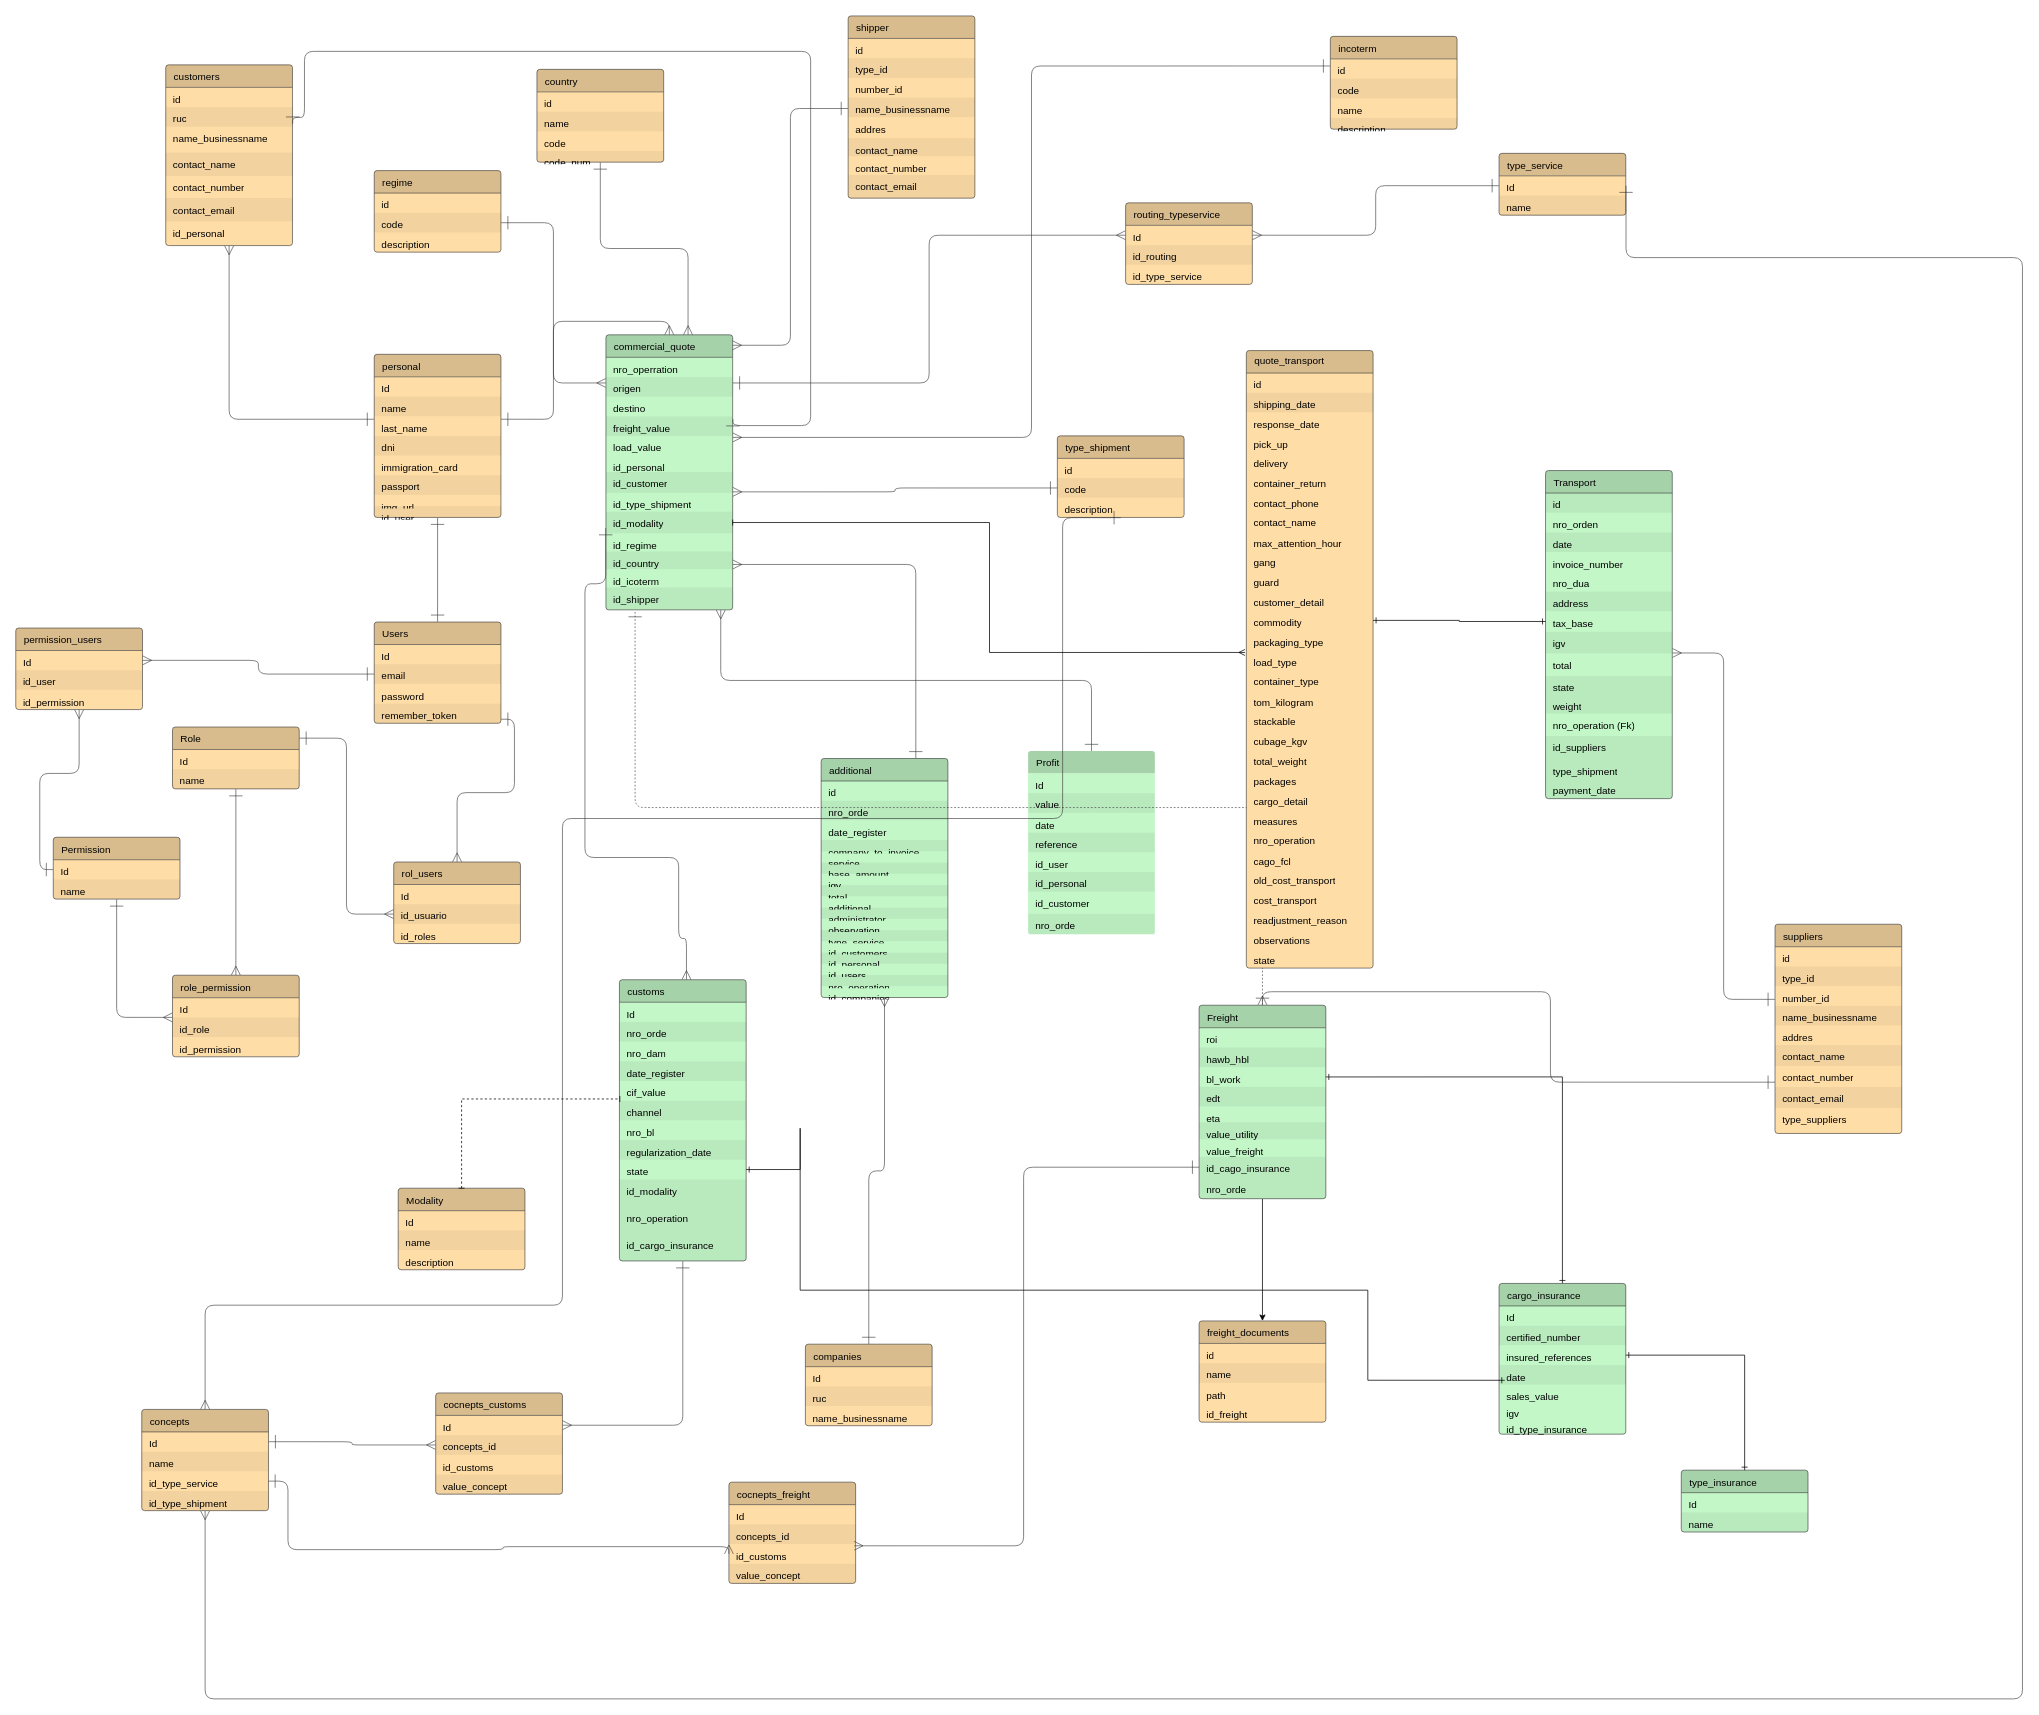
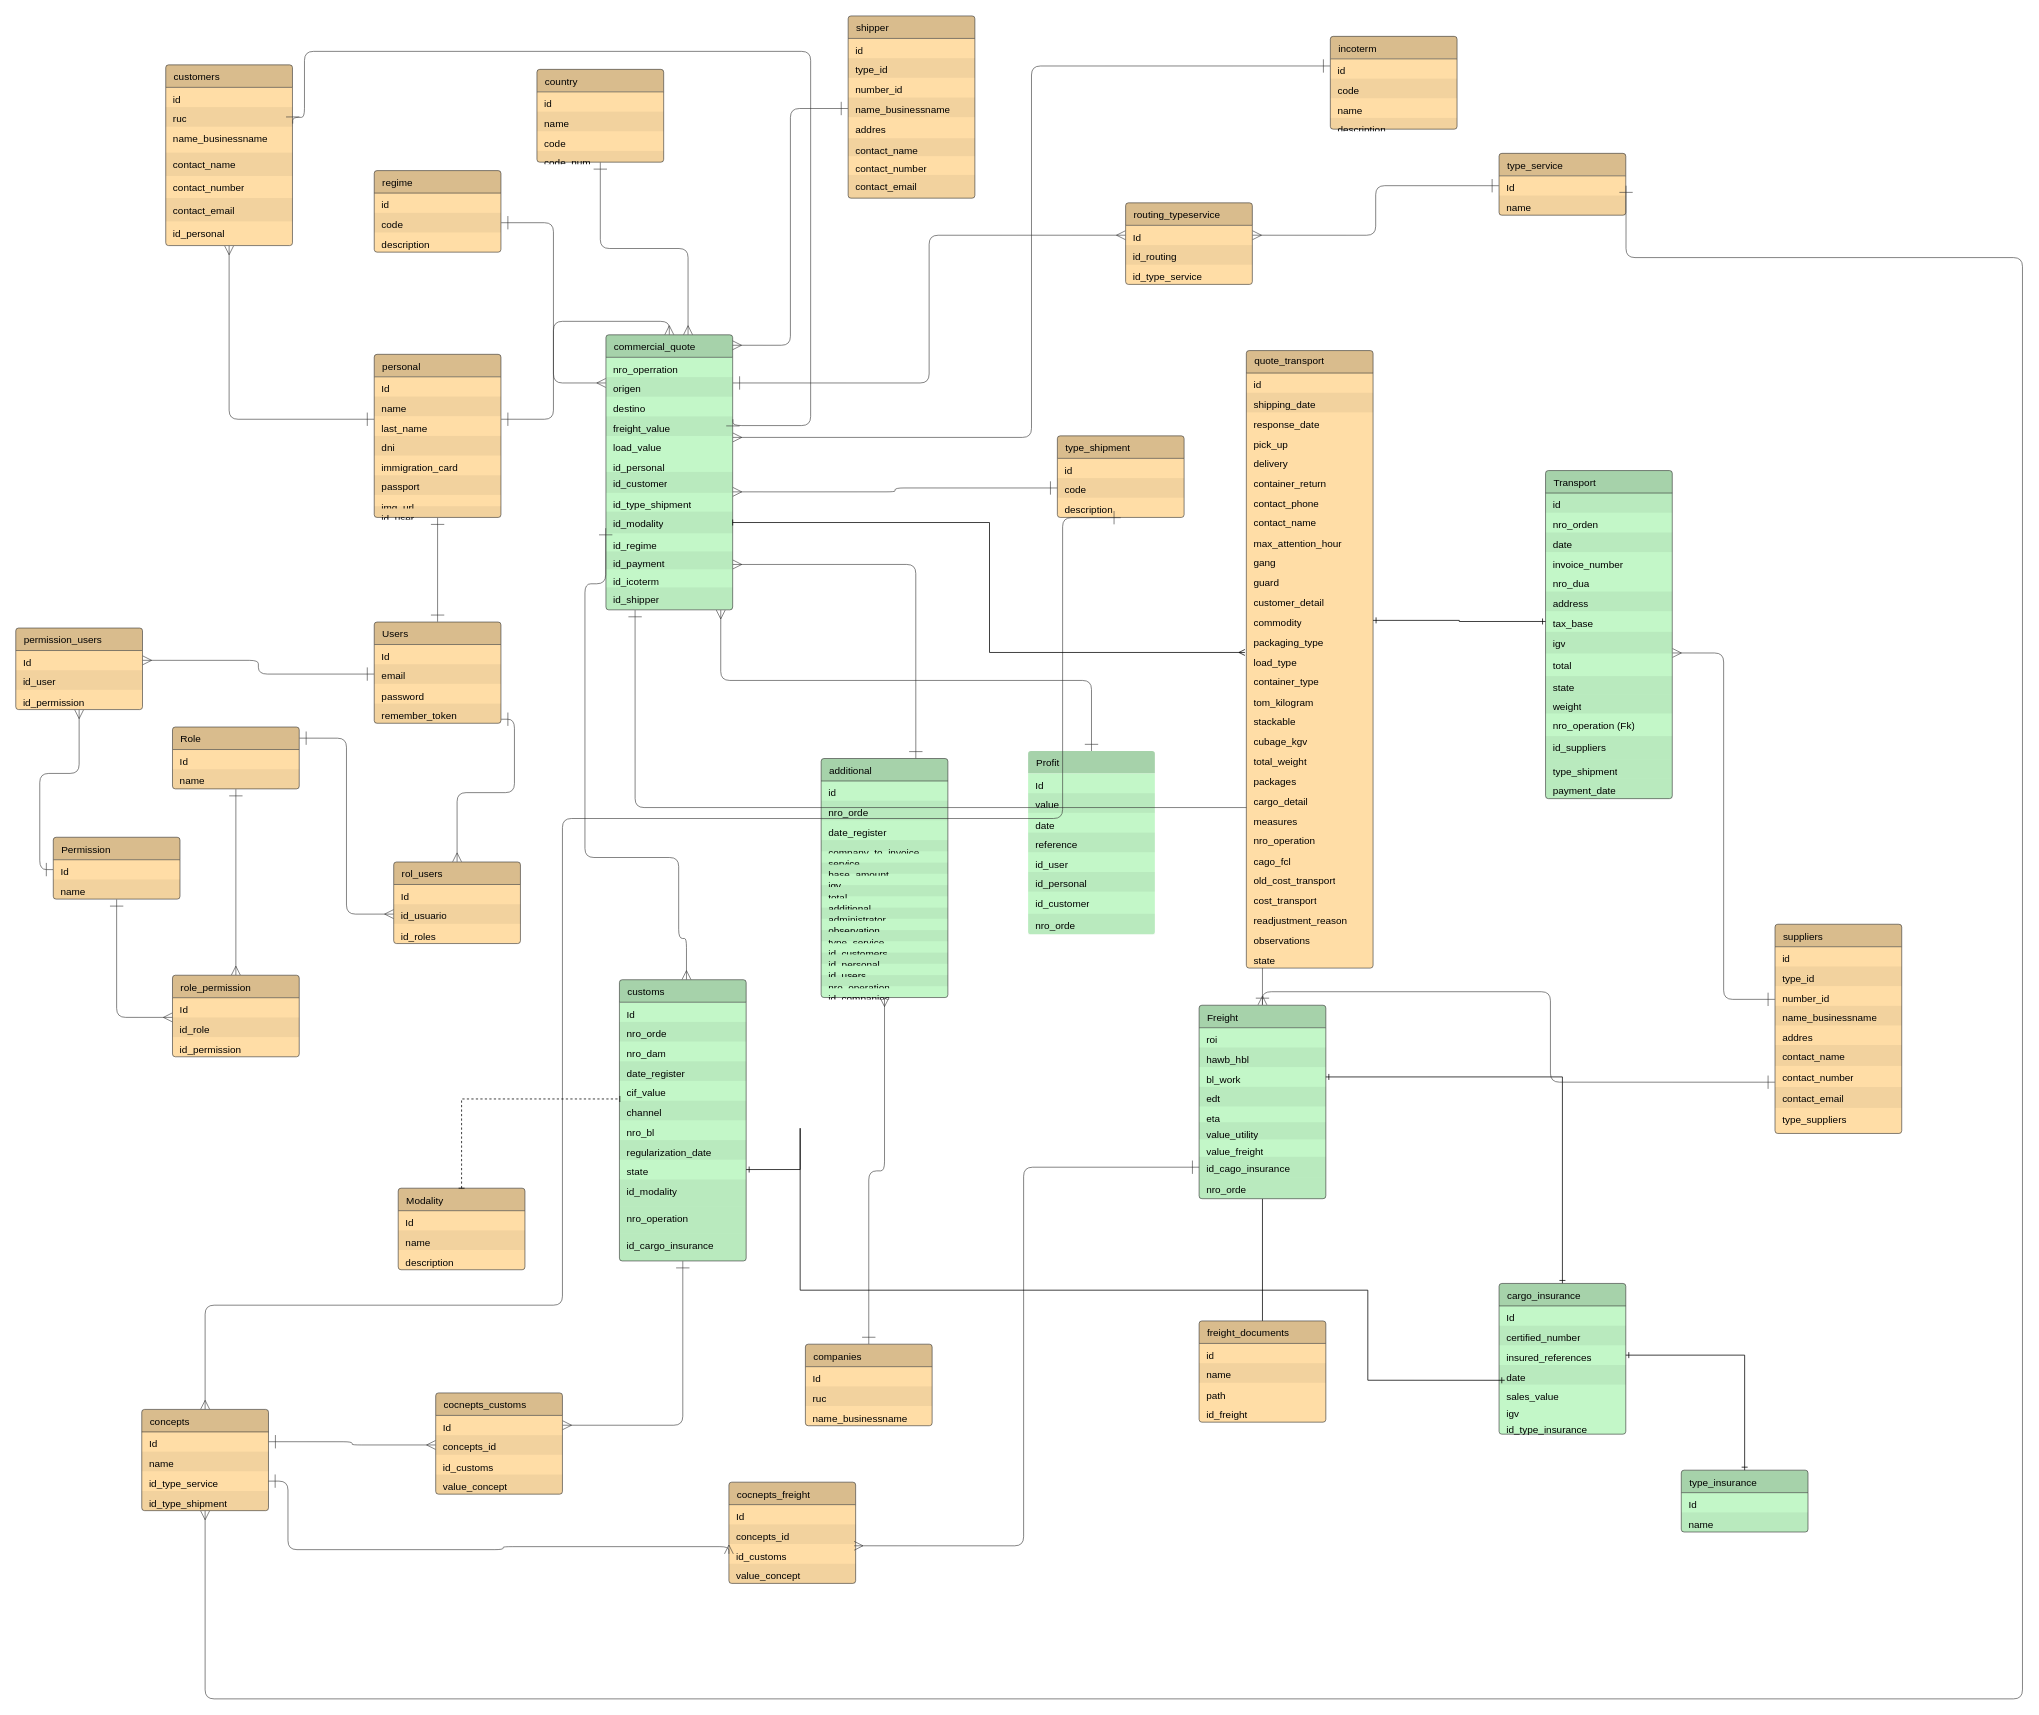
node "id_country": label "id_country" -> "id_payment"
edge "commercial_quote" -- "Freight": style dashed -> solid
edge "Freight" -> "freight_documents": arrowhead classic -> none
